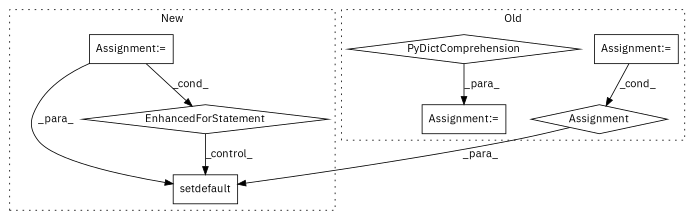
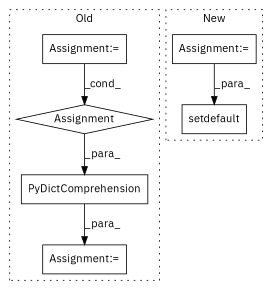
node "PyDictComprehension": shape diamond -> box
node "EnhancedForStatement": removed
edge "Assignment" -> "setdefault": now "Assignment" -> "PyDictComprehension"
